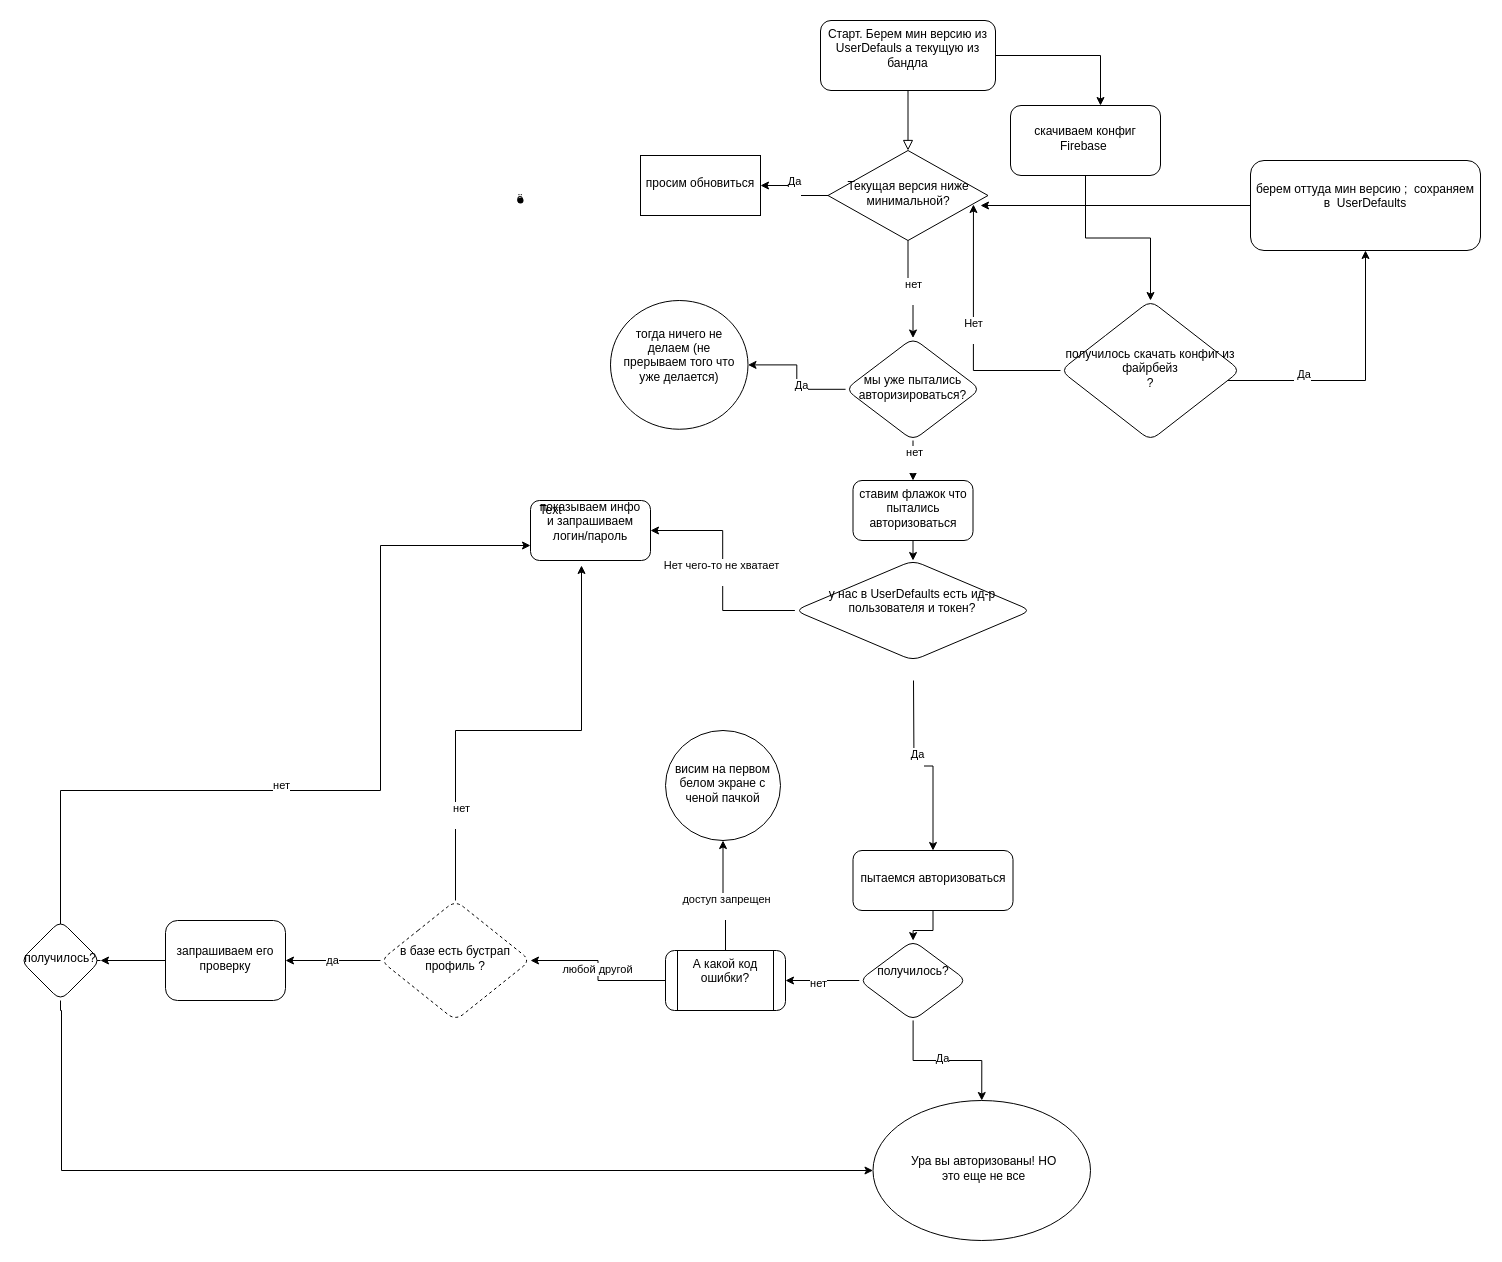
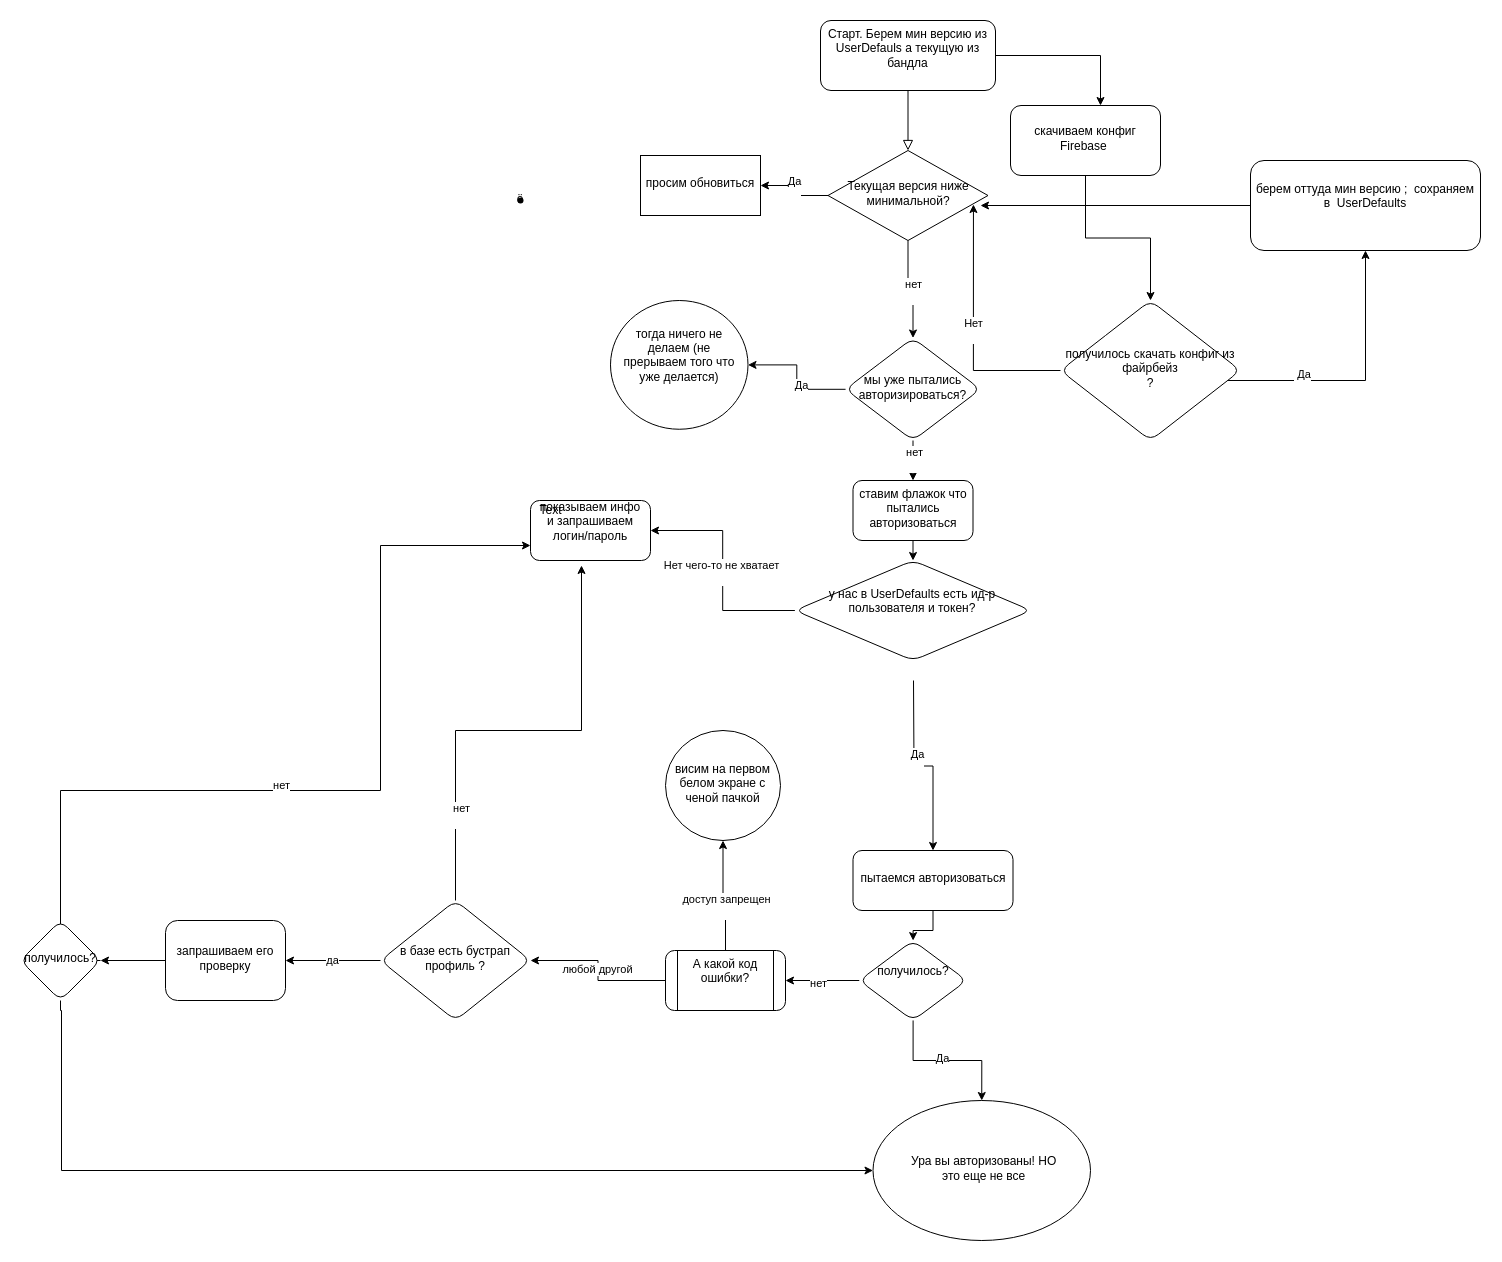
node "в базе есть бустрап профиль ?": style dashed -> solid
